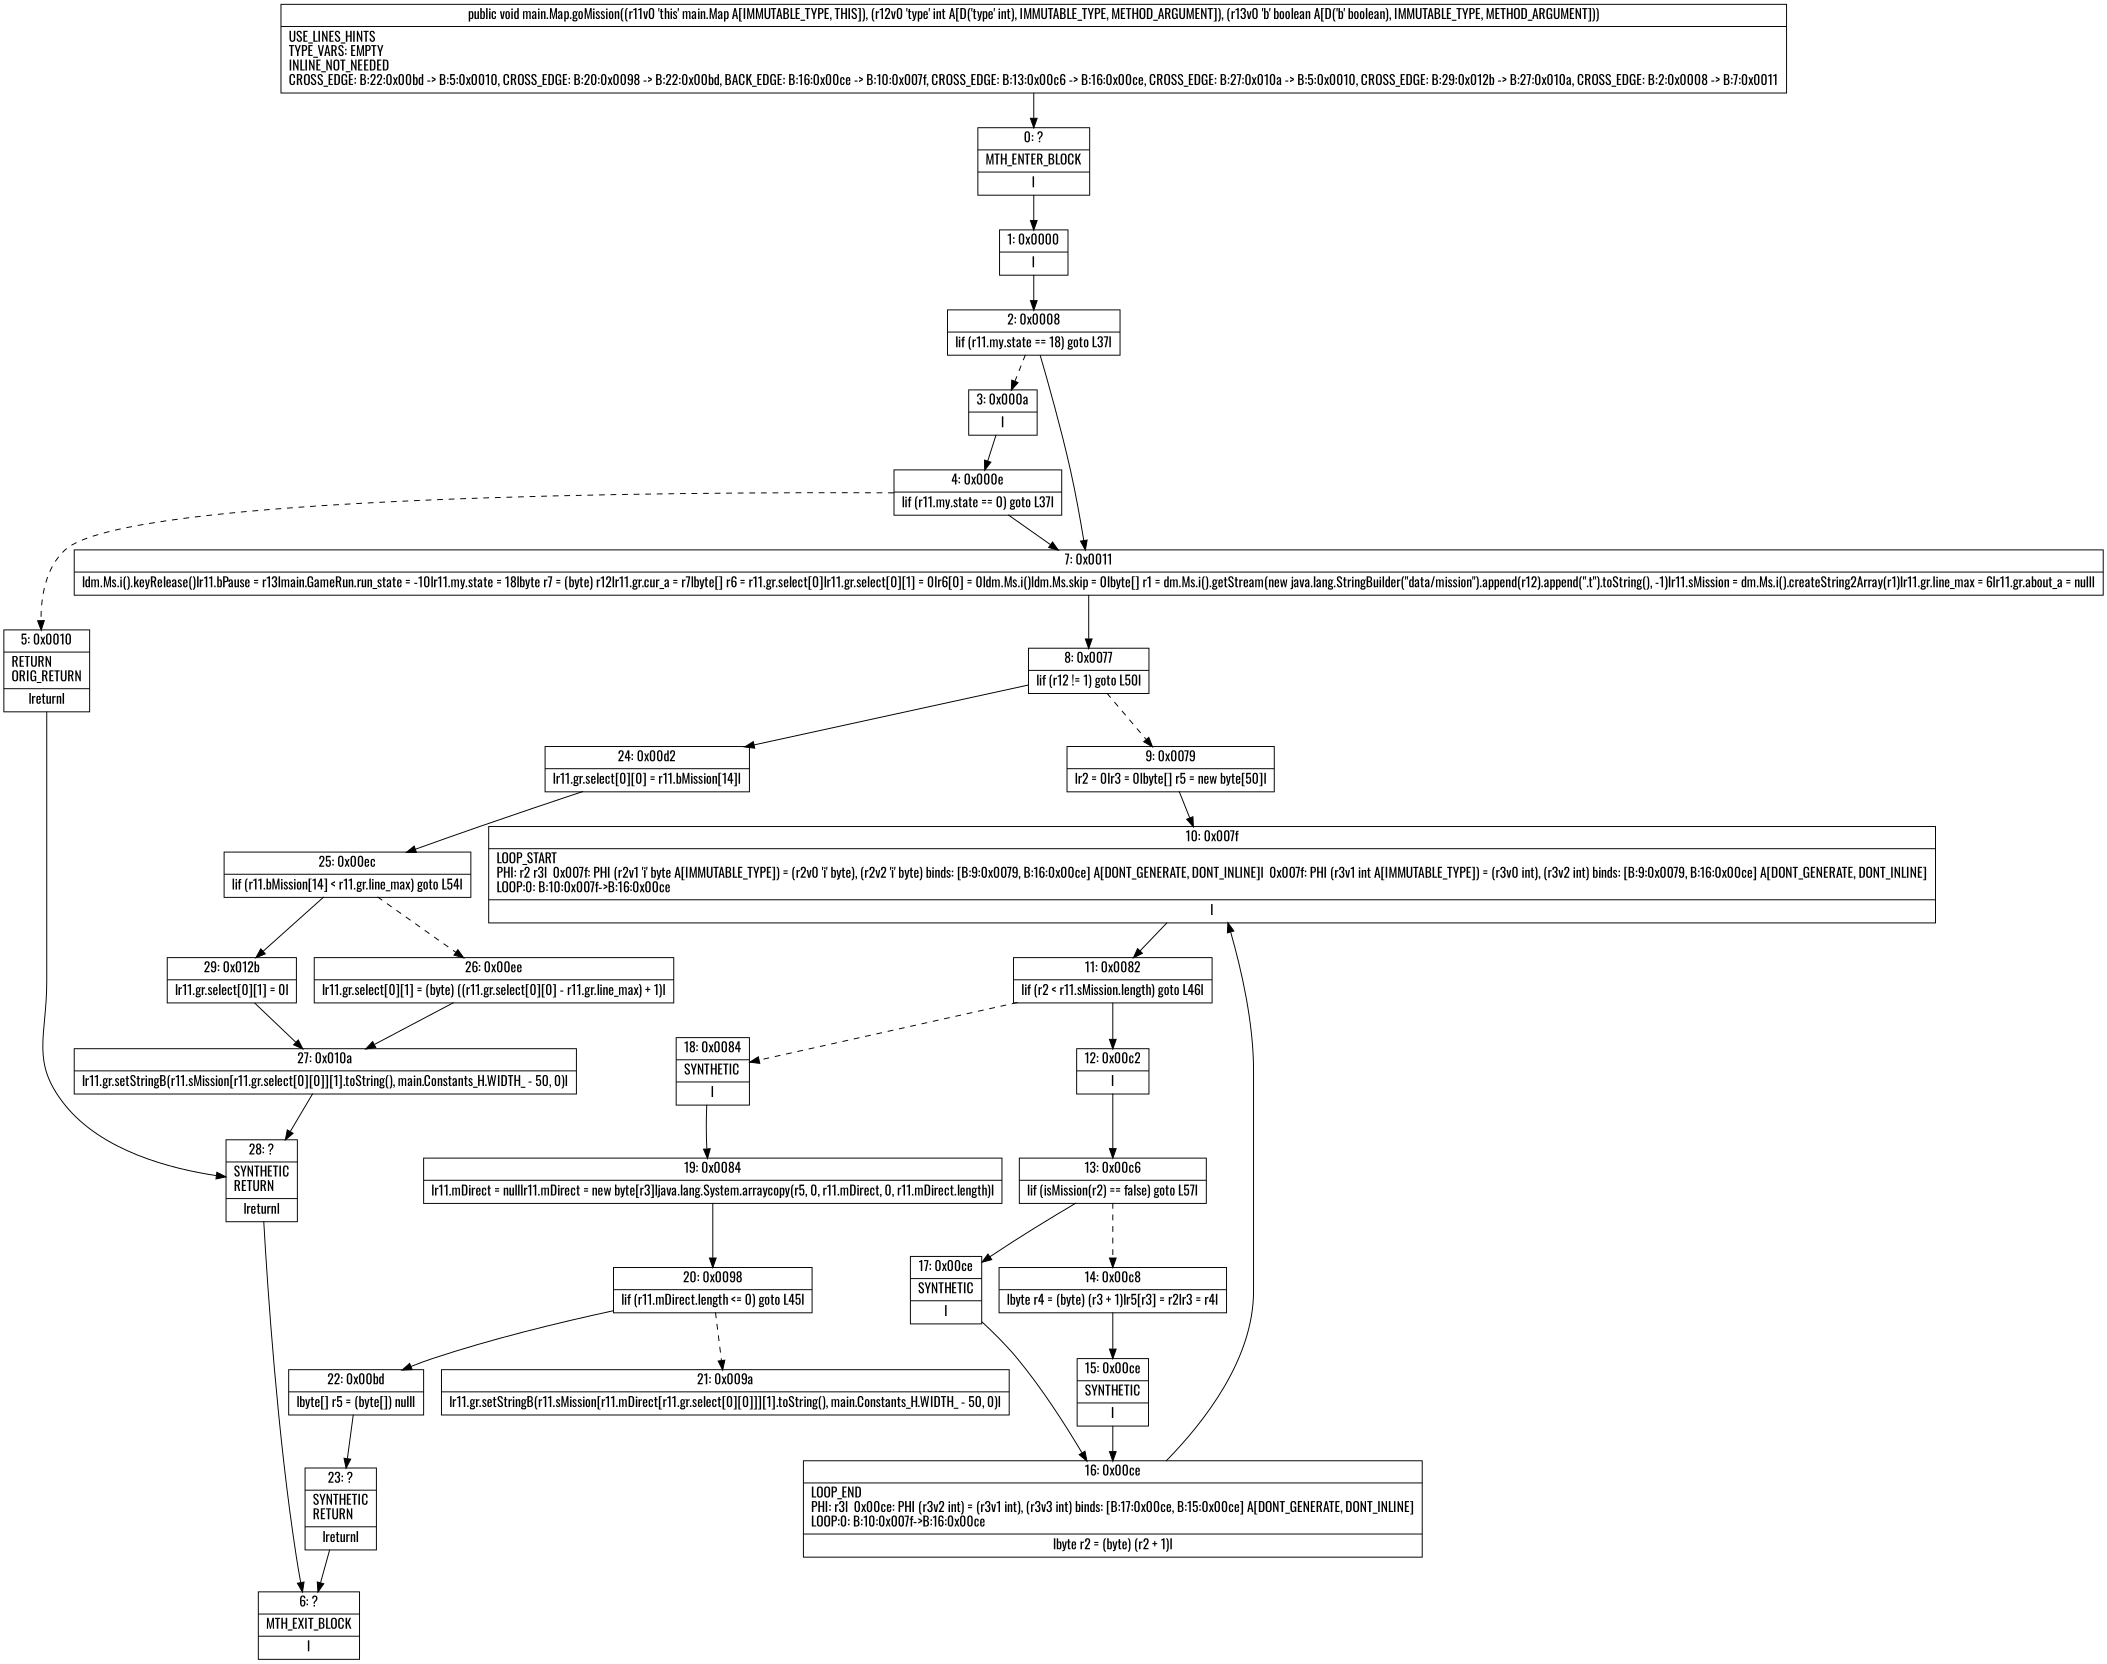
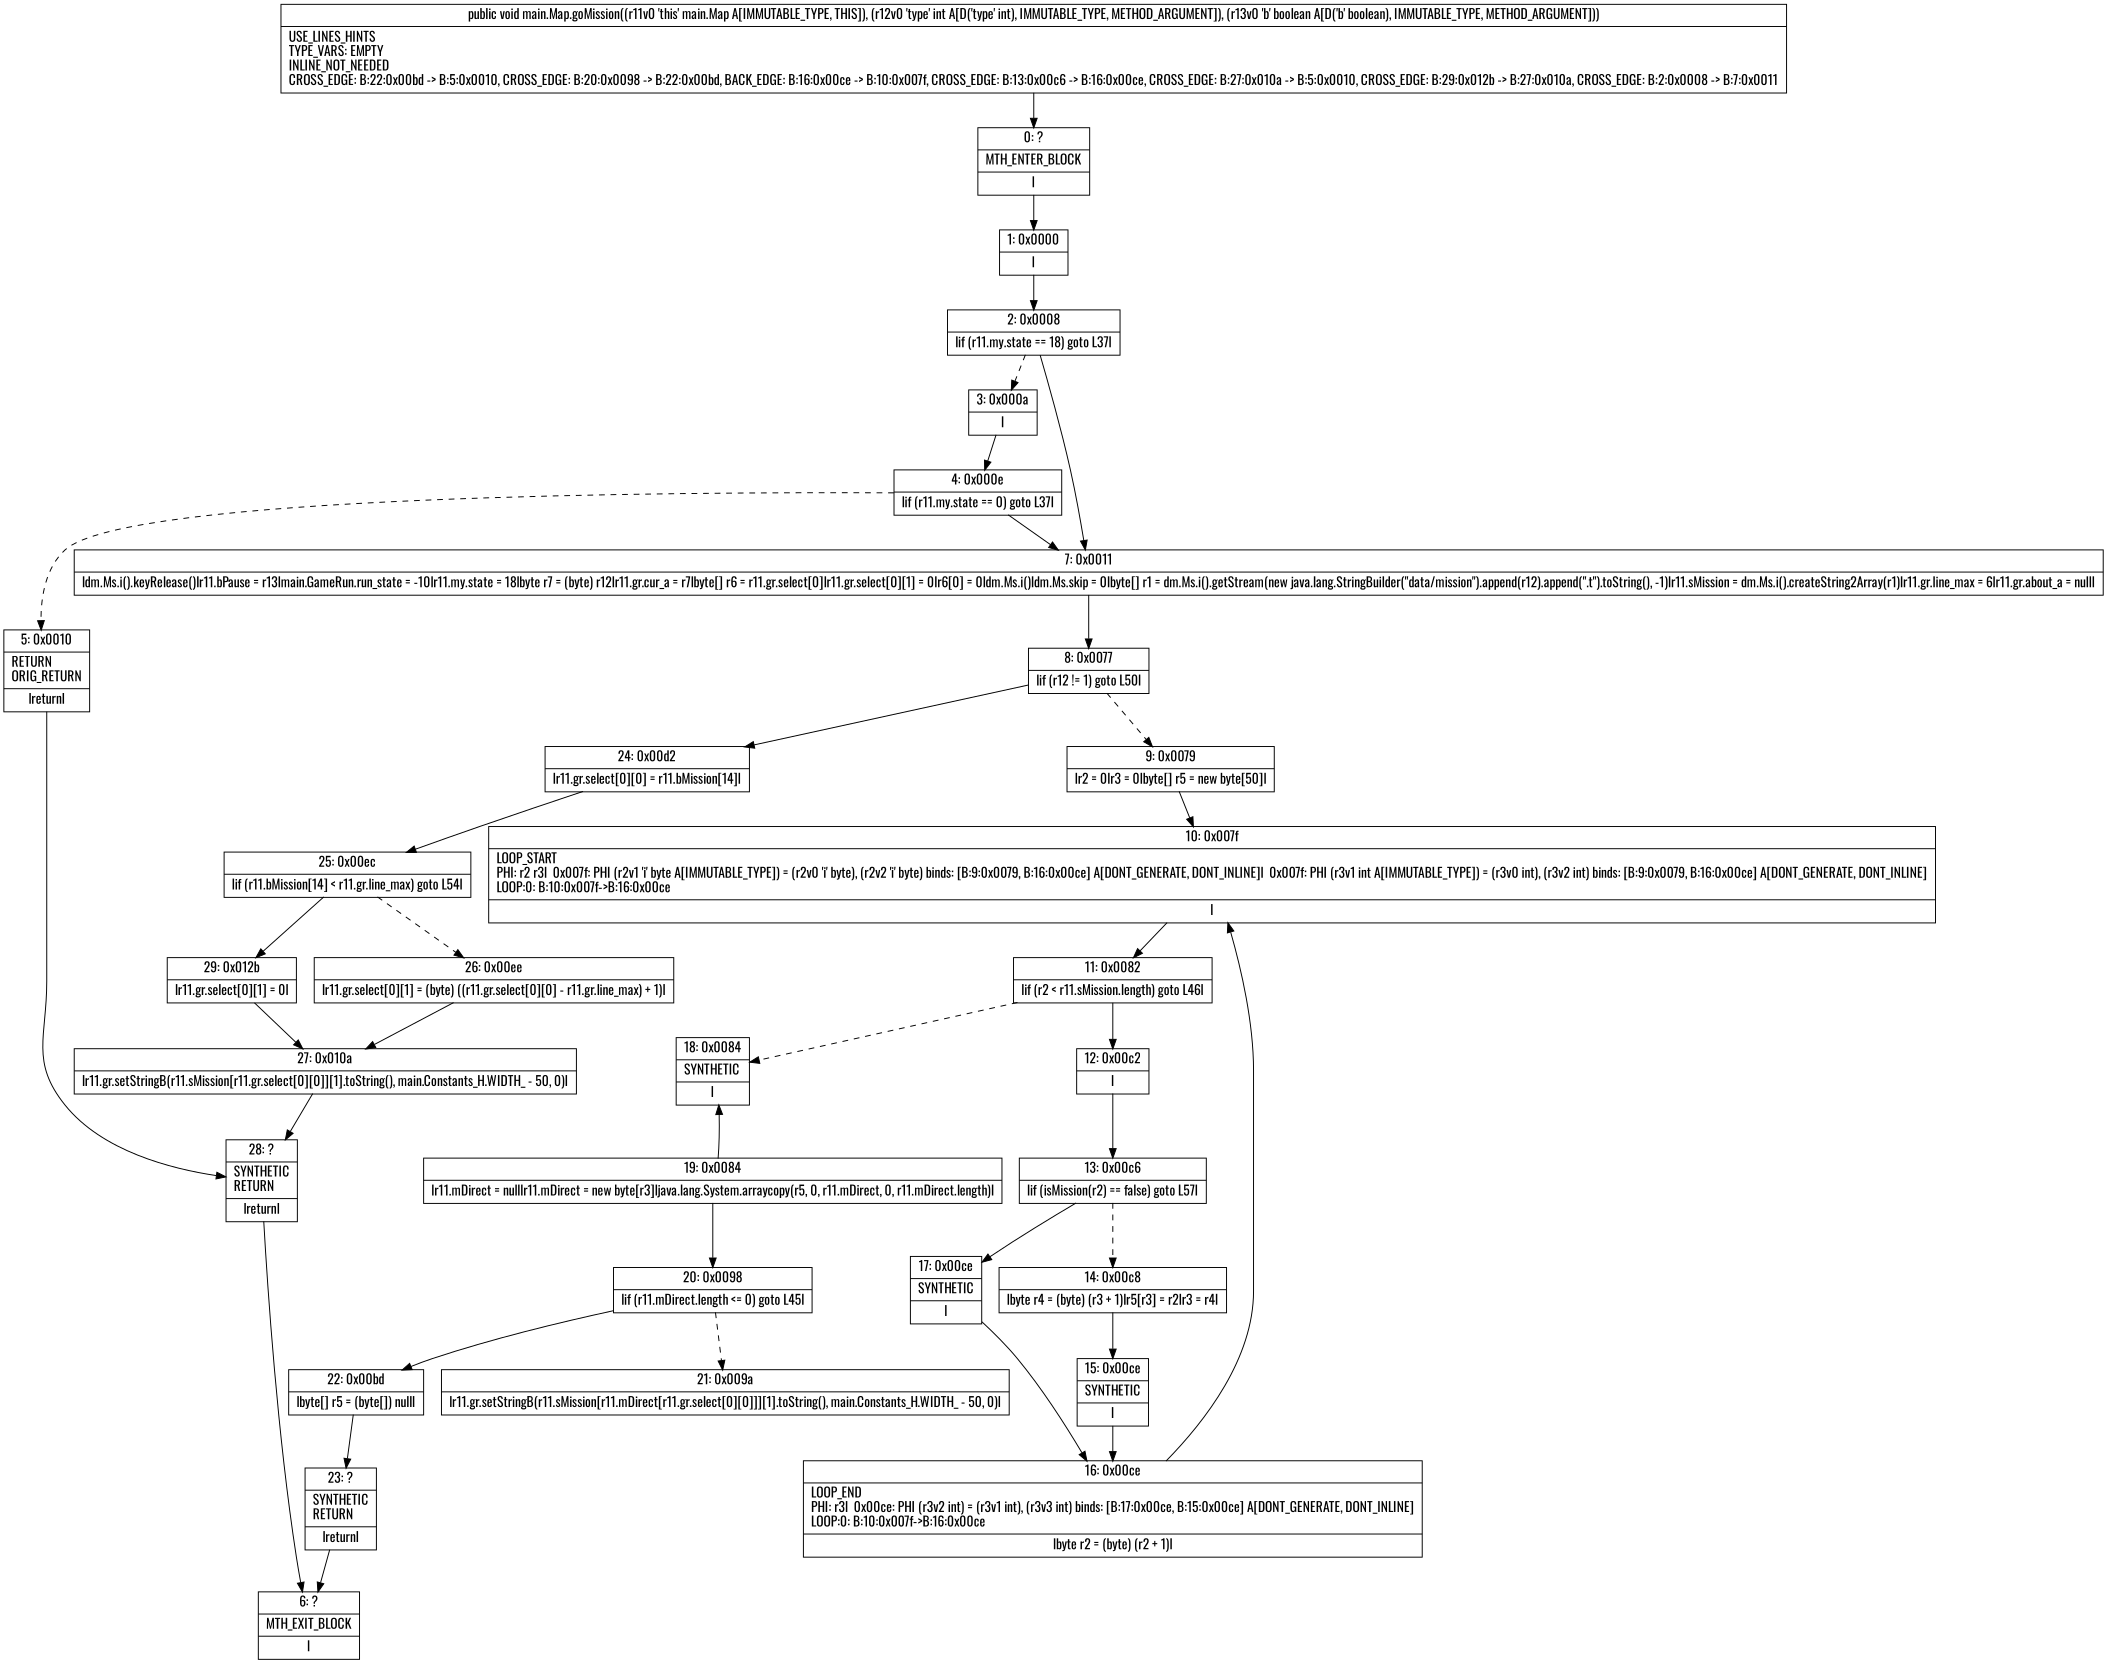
edge "18: 0x0084" -> "19: 0x0084": reversed
